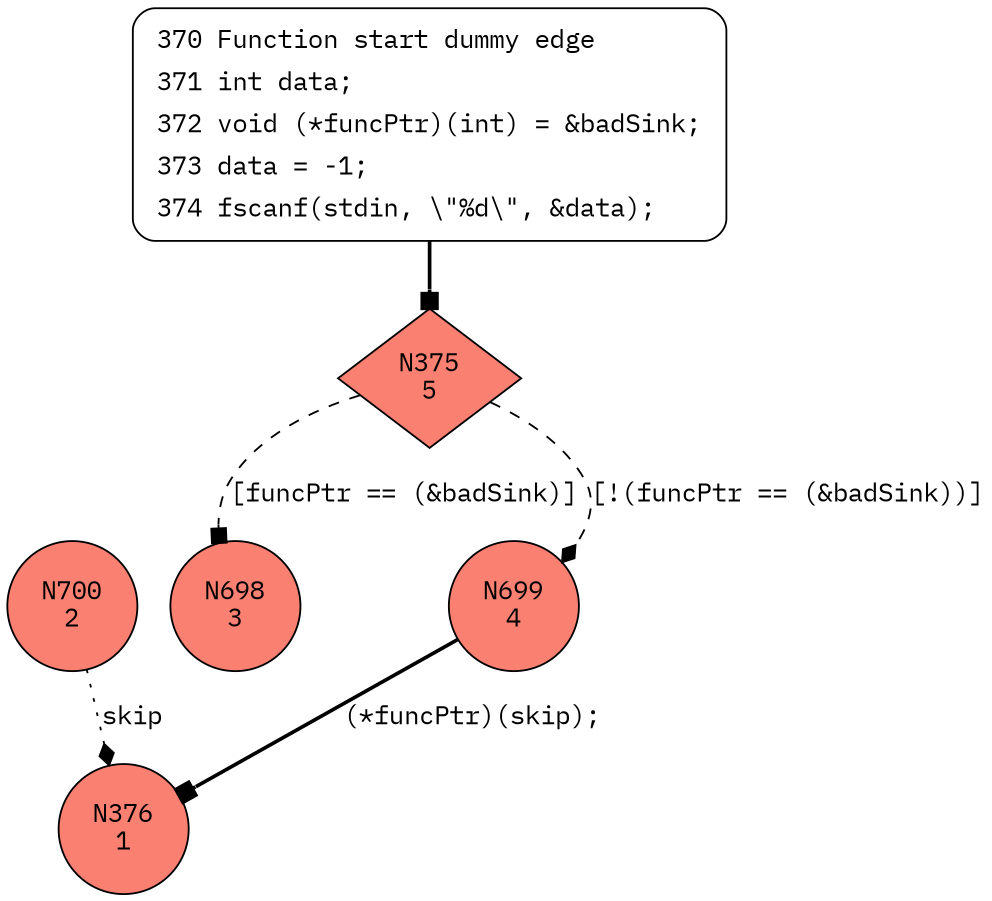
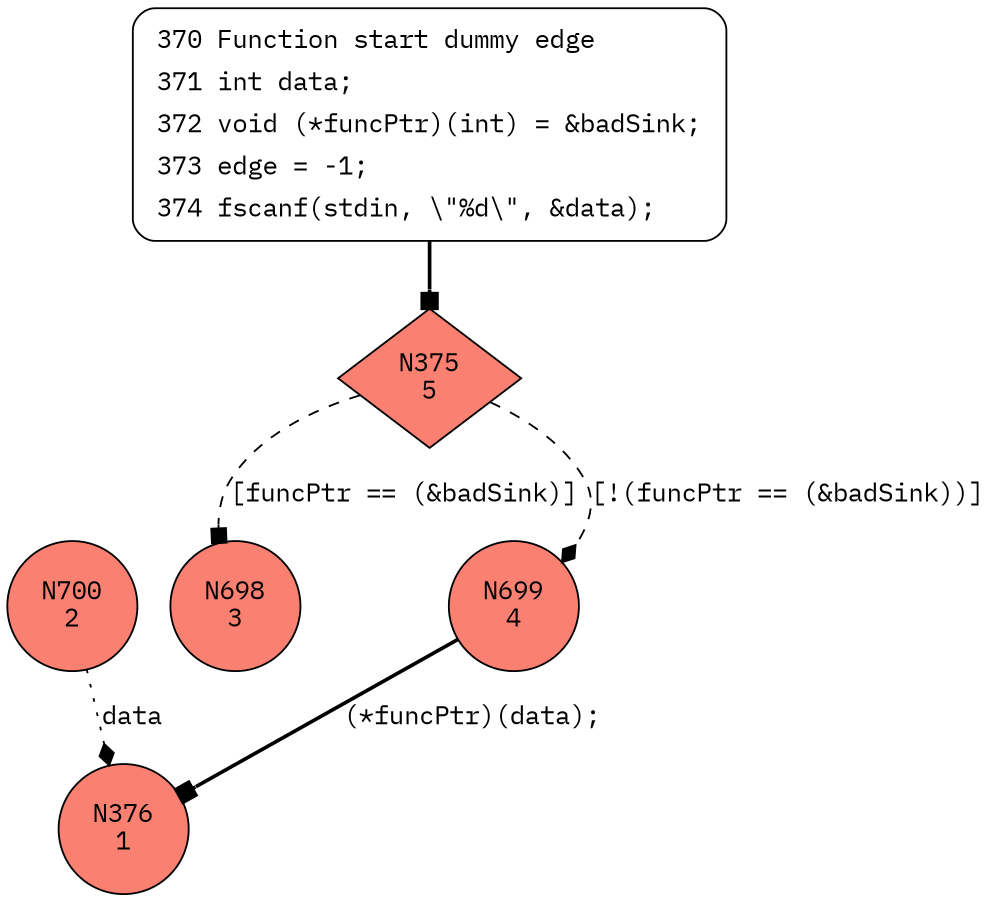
node "370": text "data = -1;" -> "edge = -1;"
edge "N700 2" -> "N376 1": label "skip" -> "data"
edge "N699 4" -> "N376 1": label "(*funcPtr)(skip);" -> "(*funcPtr)(data);"
